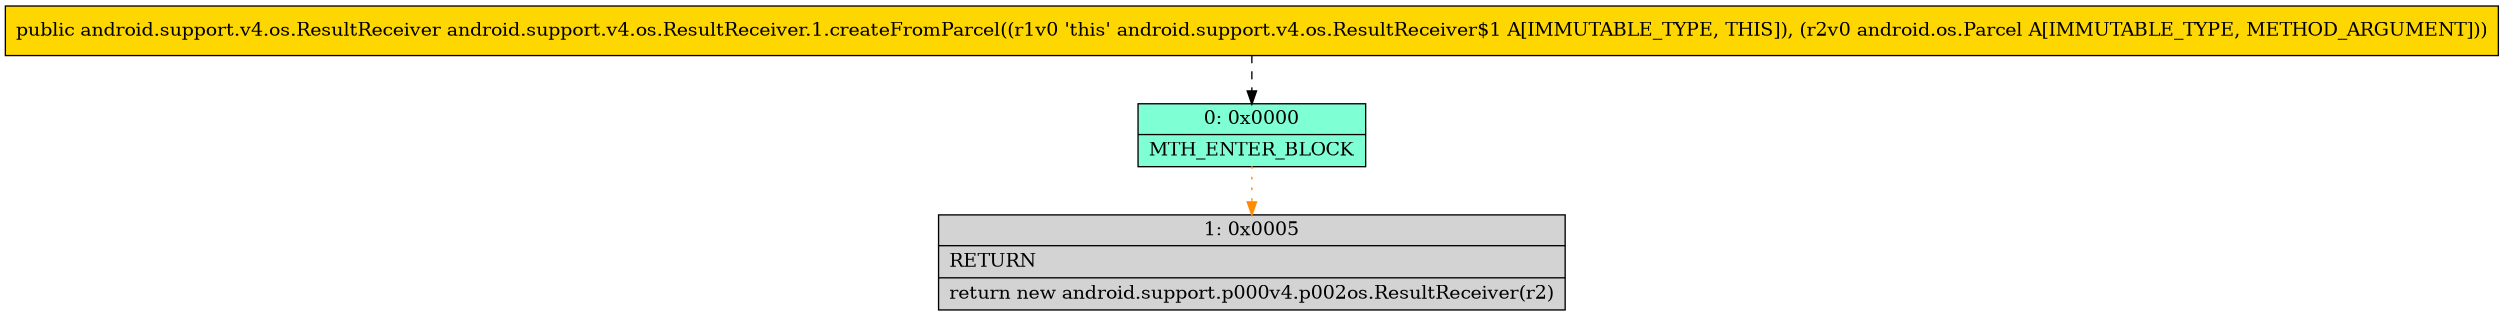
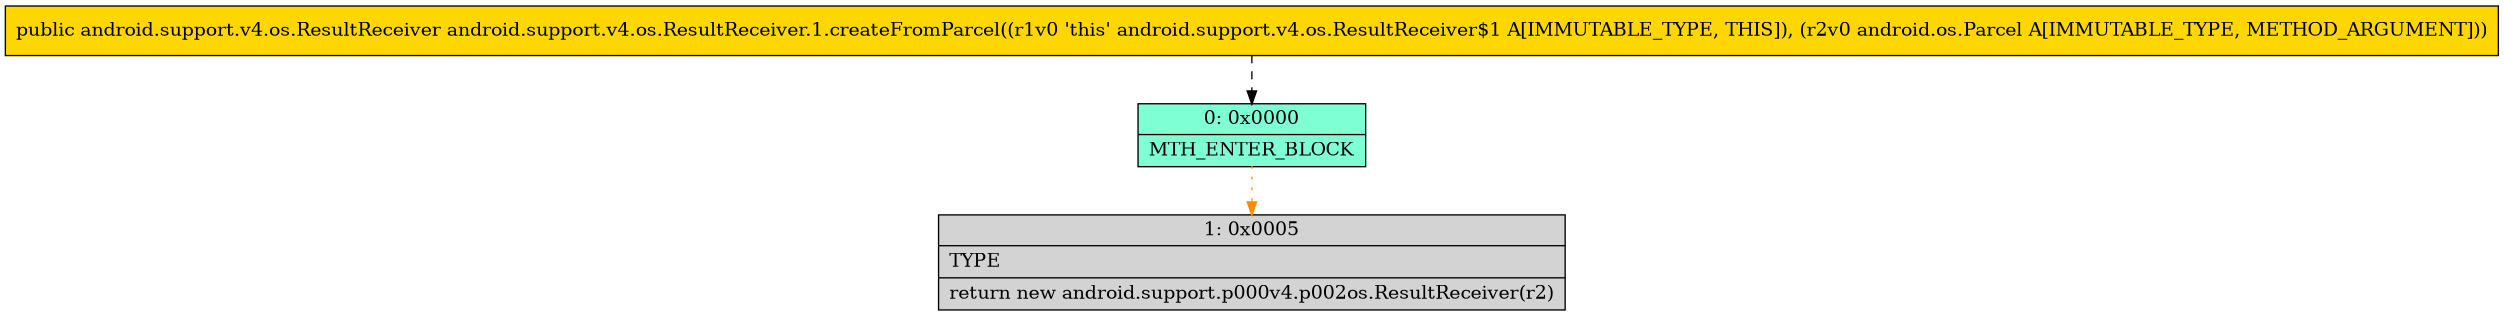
node "1: 0x0005": text "RETURN" -> "TYPE"
